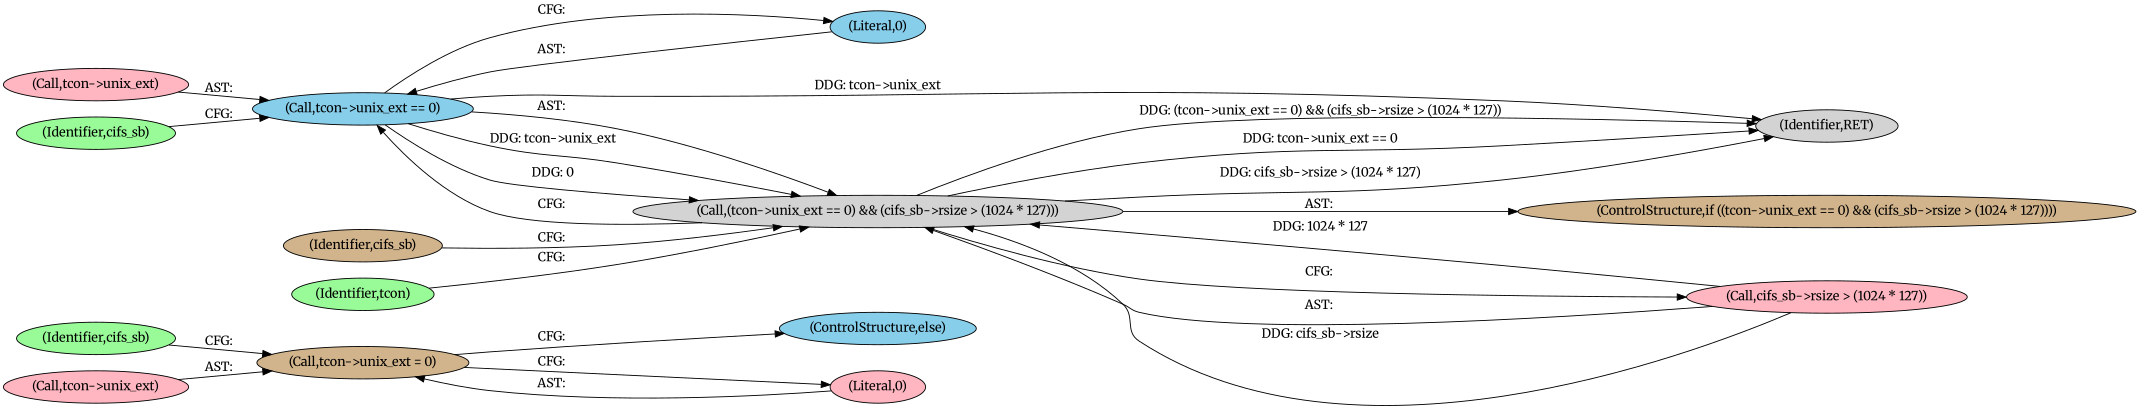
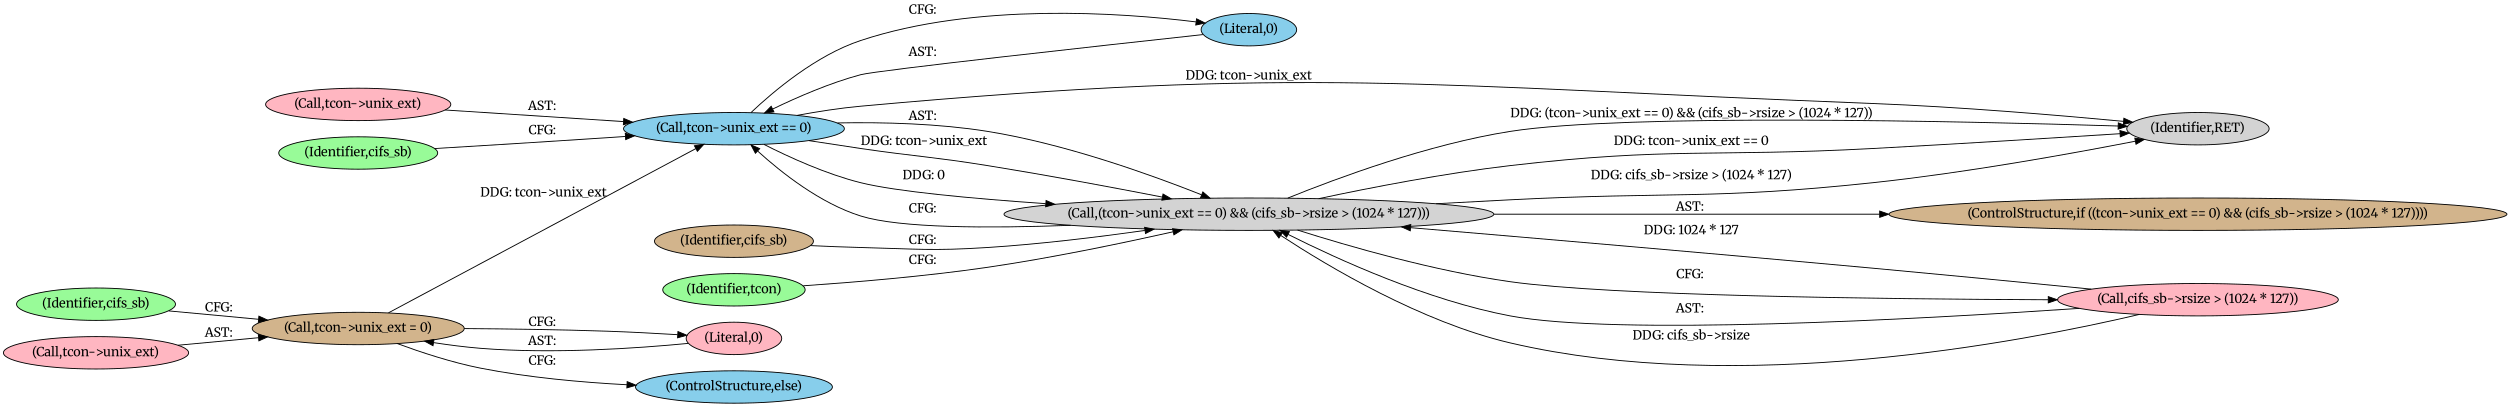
edge "(Call,tcon->unix_ext = 0)" -> "(Call,tcon->unix_ext == 0)": added, label "DDG: tcon->unix_ext"
